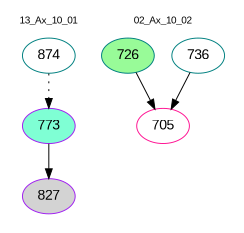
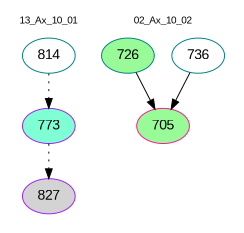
node "874": label "874" -> "814"
node "705": fillcolor white -> palegreen
edge "773" -> "827": style solid -> dotted
